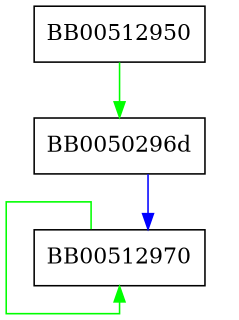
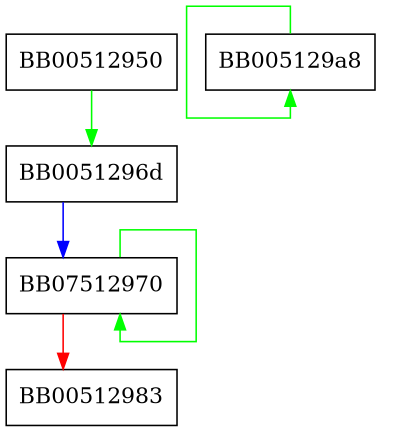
node "BB005129a8": added
node "BB0050296d": label "BB0050296d" -> "BB0051296d"
node "BB00512970": label "BB00512970" -> "BB07512970"
node "BB00512983": added
